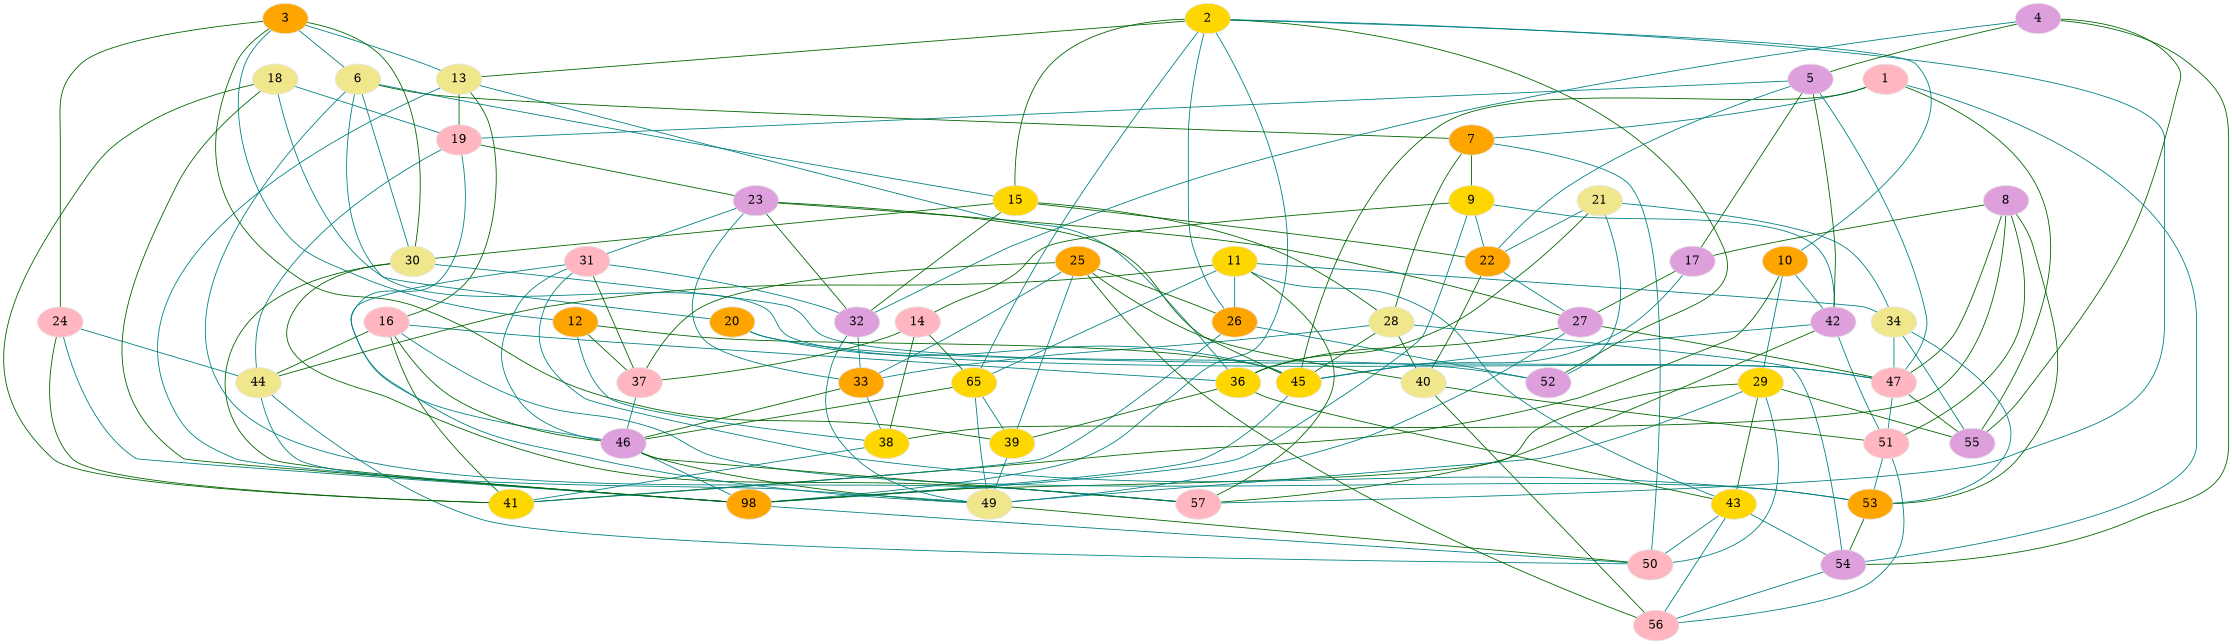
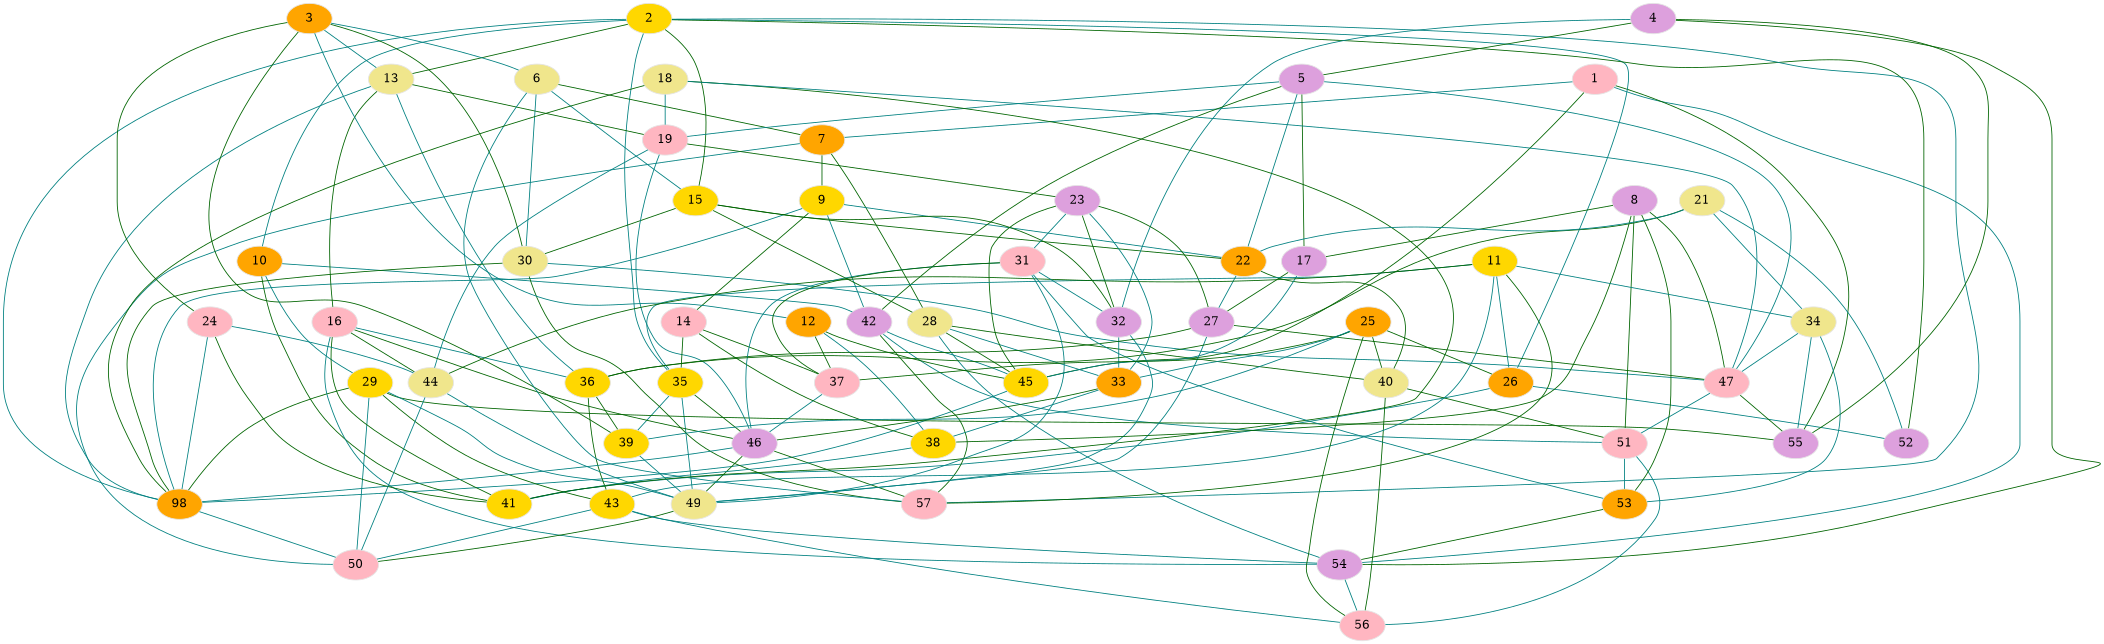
node "20": removed
node "65": label "65" -> "35"
edge "16" -- "53": now "16" -- "54"
